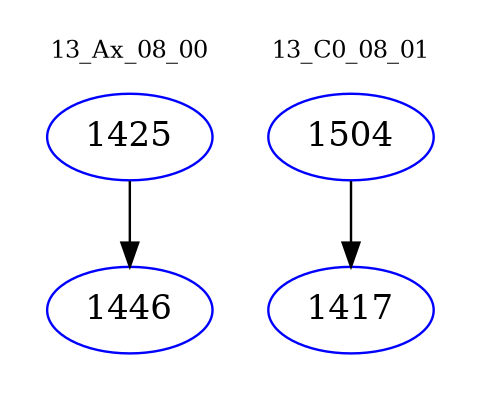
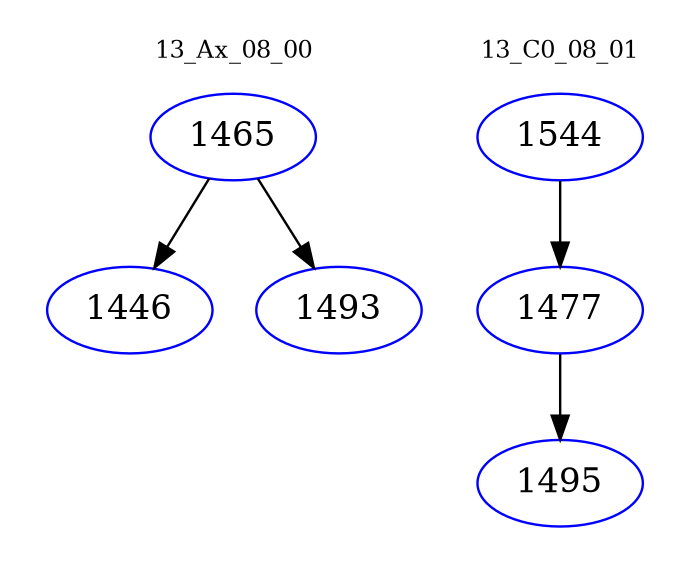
node "1425": label "1425" -> "1465"
node "1504": label "1504" -> "1544"
node "1493": added
node "1417": label "1417" -> "1477"
node "1495": added
